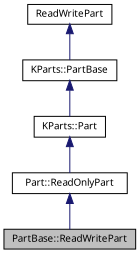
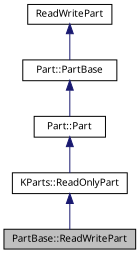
node "KParts::PartBase": label "KParts::PartBase" -> "Part::PartBase"
node "KParts::Part": label "KParts::Part" -> "Part::Part"
node "Part::ReadOnlyPart": label "Part::ReadOnlyPart" -> "KParts::ReadOnlyPart"
